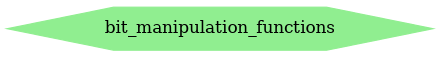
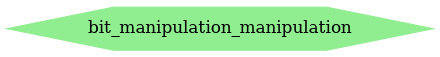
node "bit_manipulation_functions": label "bit_manipulation_functions" -> "bit_manipulation_manipulation"
